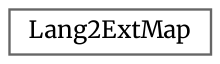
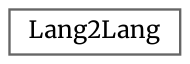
node "Lang2ExtMap": label "Lang2ExtMap" -> "Lang2Lang"
